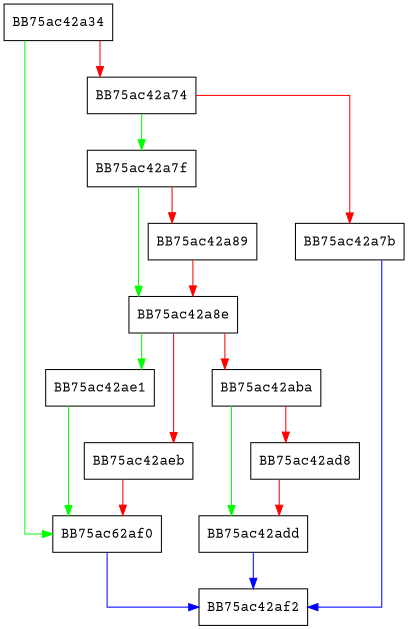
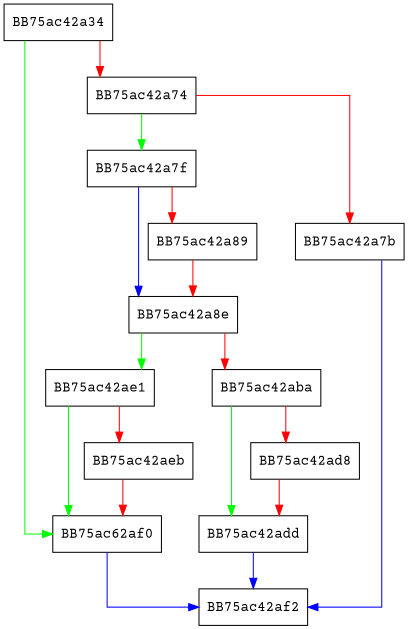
edge "BB75ac42a7f" -> "BB75ac42a8e": color green -> blue
edge "BB75ac42a8e" -> "BB75ac42aeb": now "BB75ac42ae1" -> "BB75ac42aeb"
